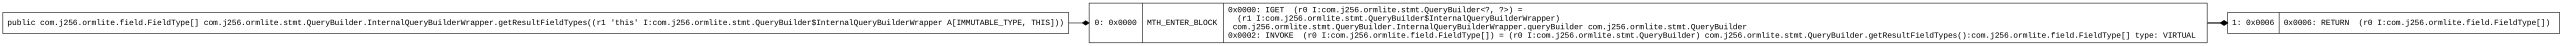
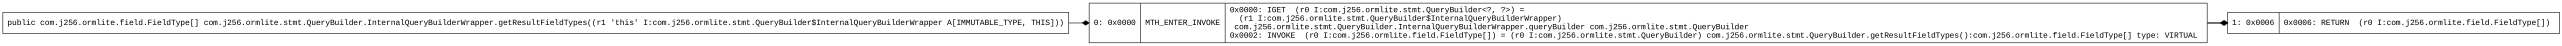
node "0: 0x0000": text "MTH_ENTER_BLOCK" -> "MTH_ENTER_INVOKE"
